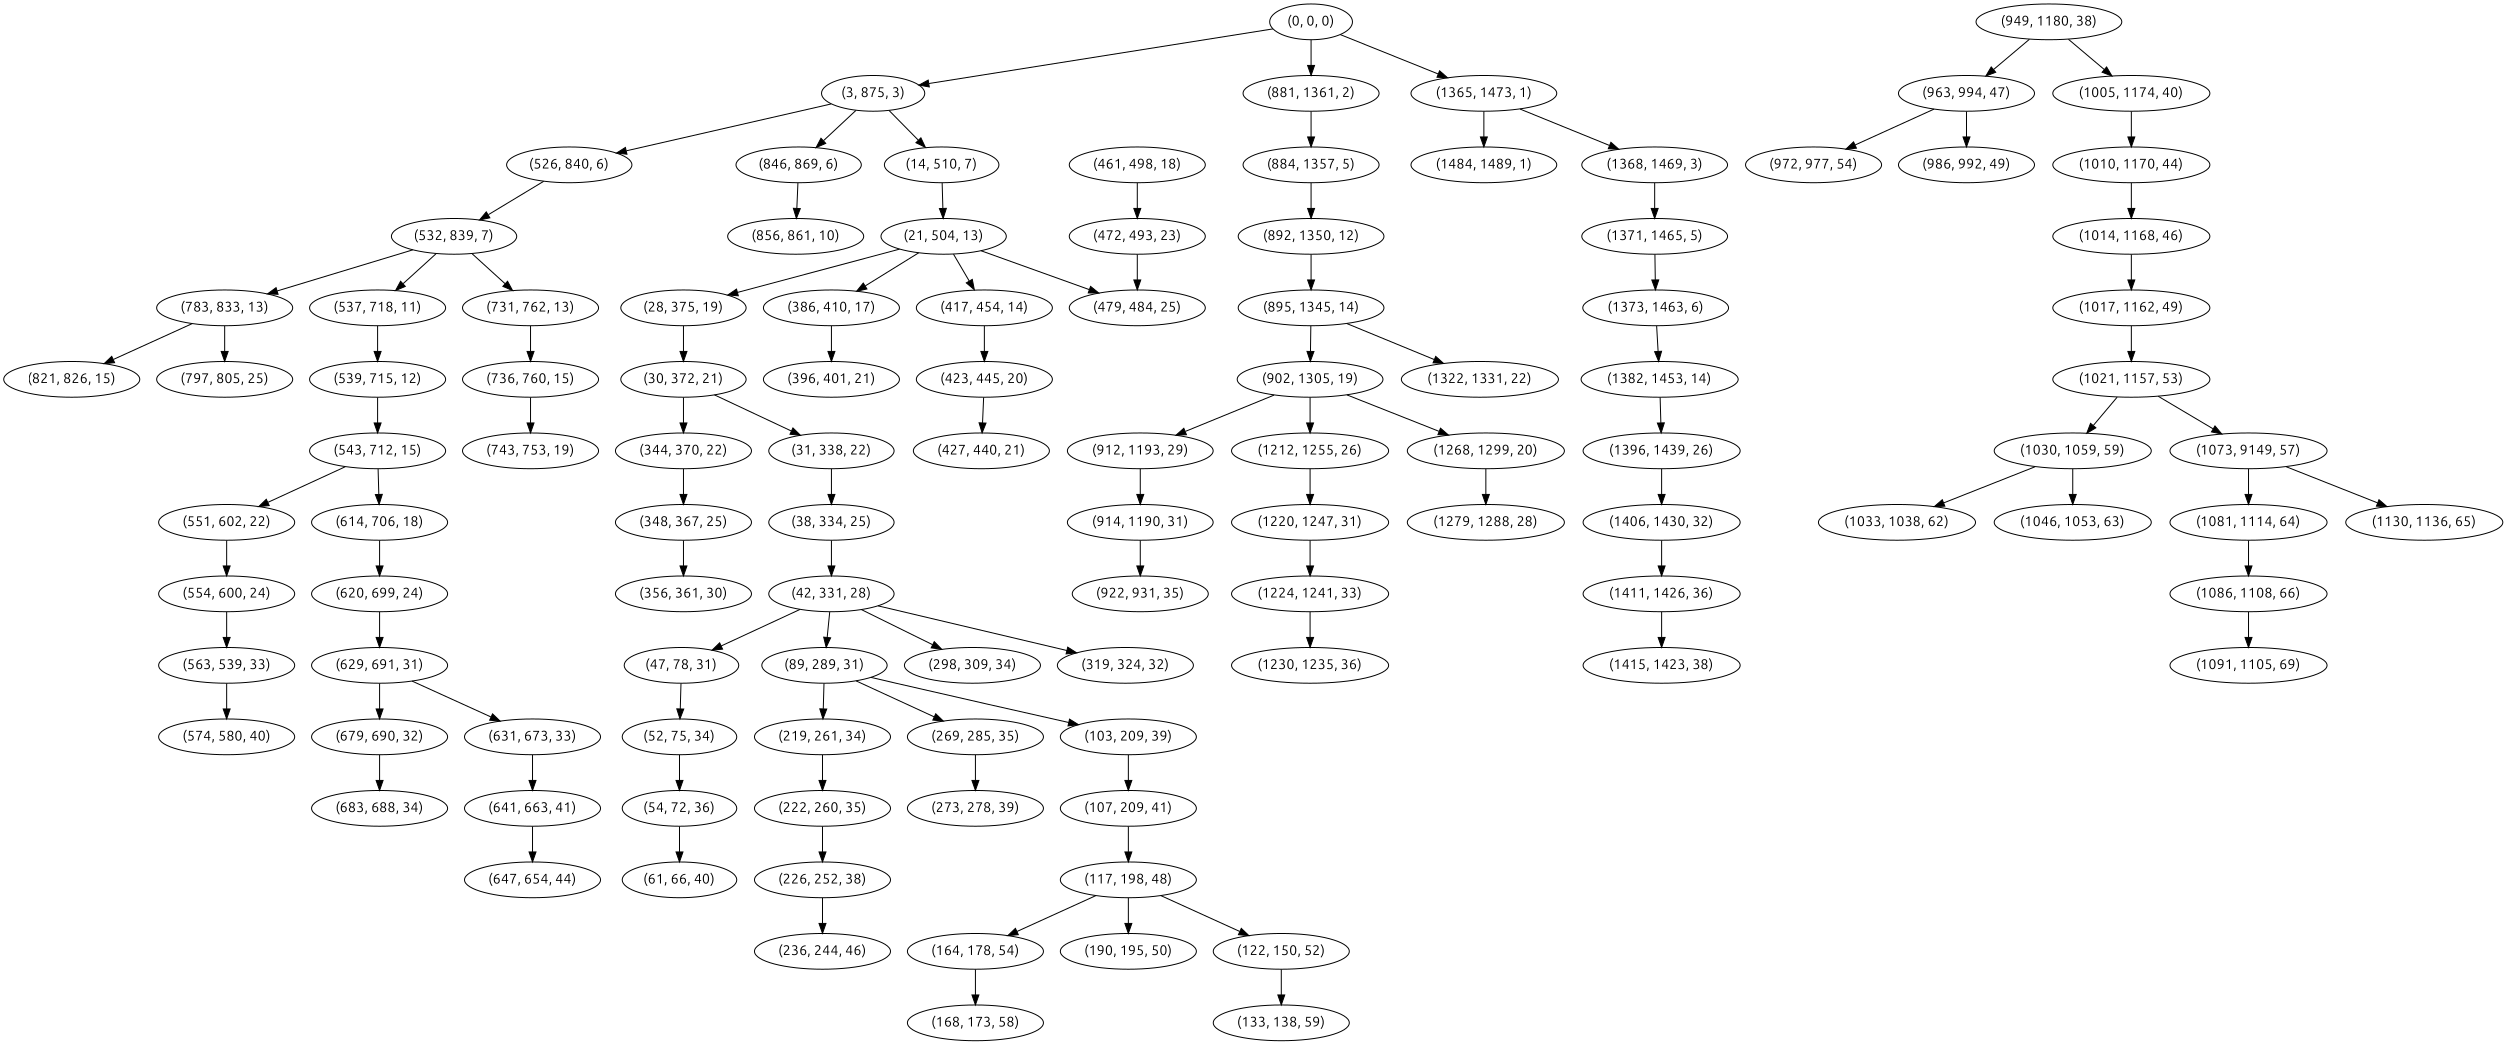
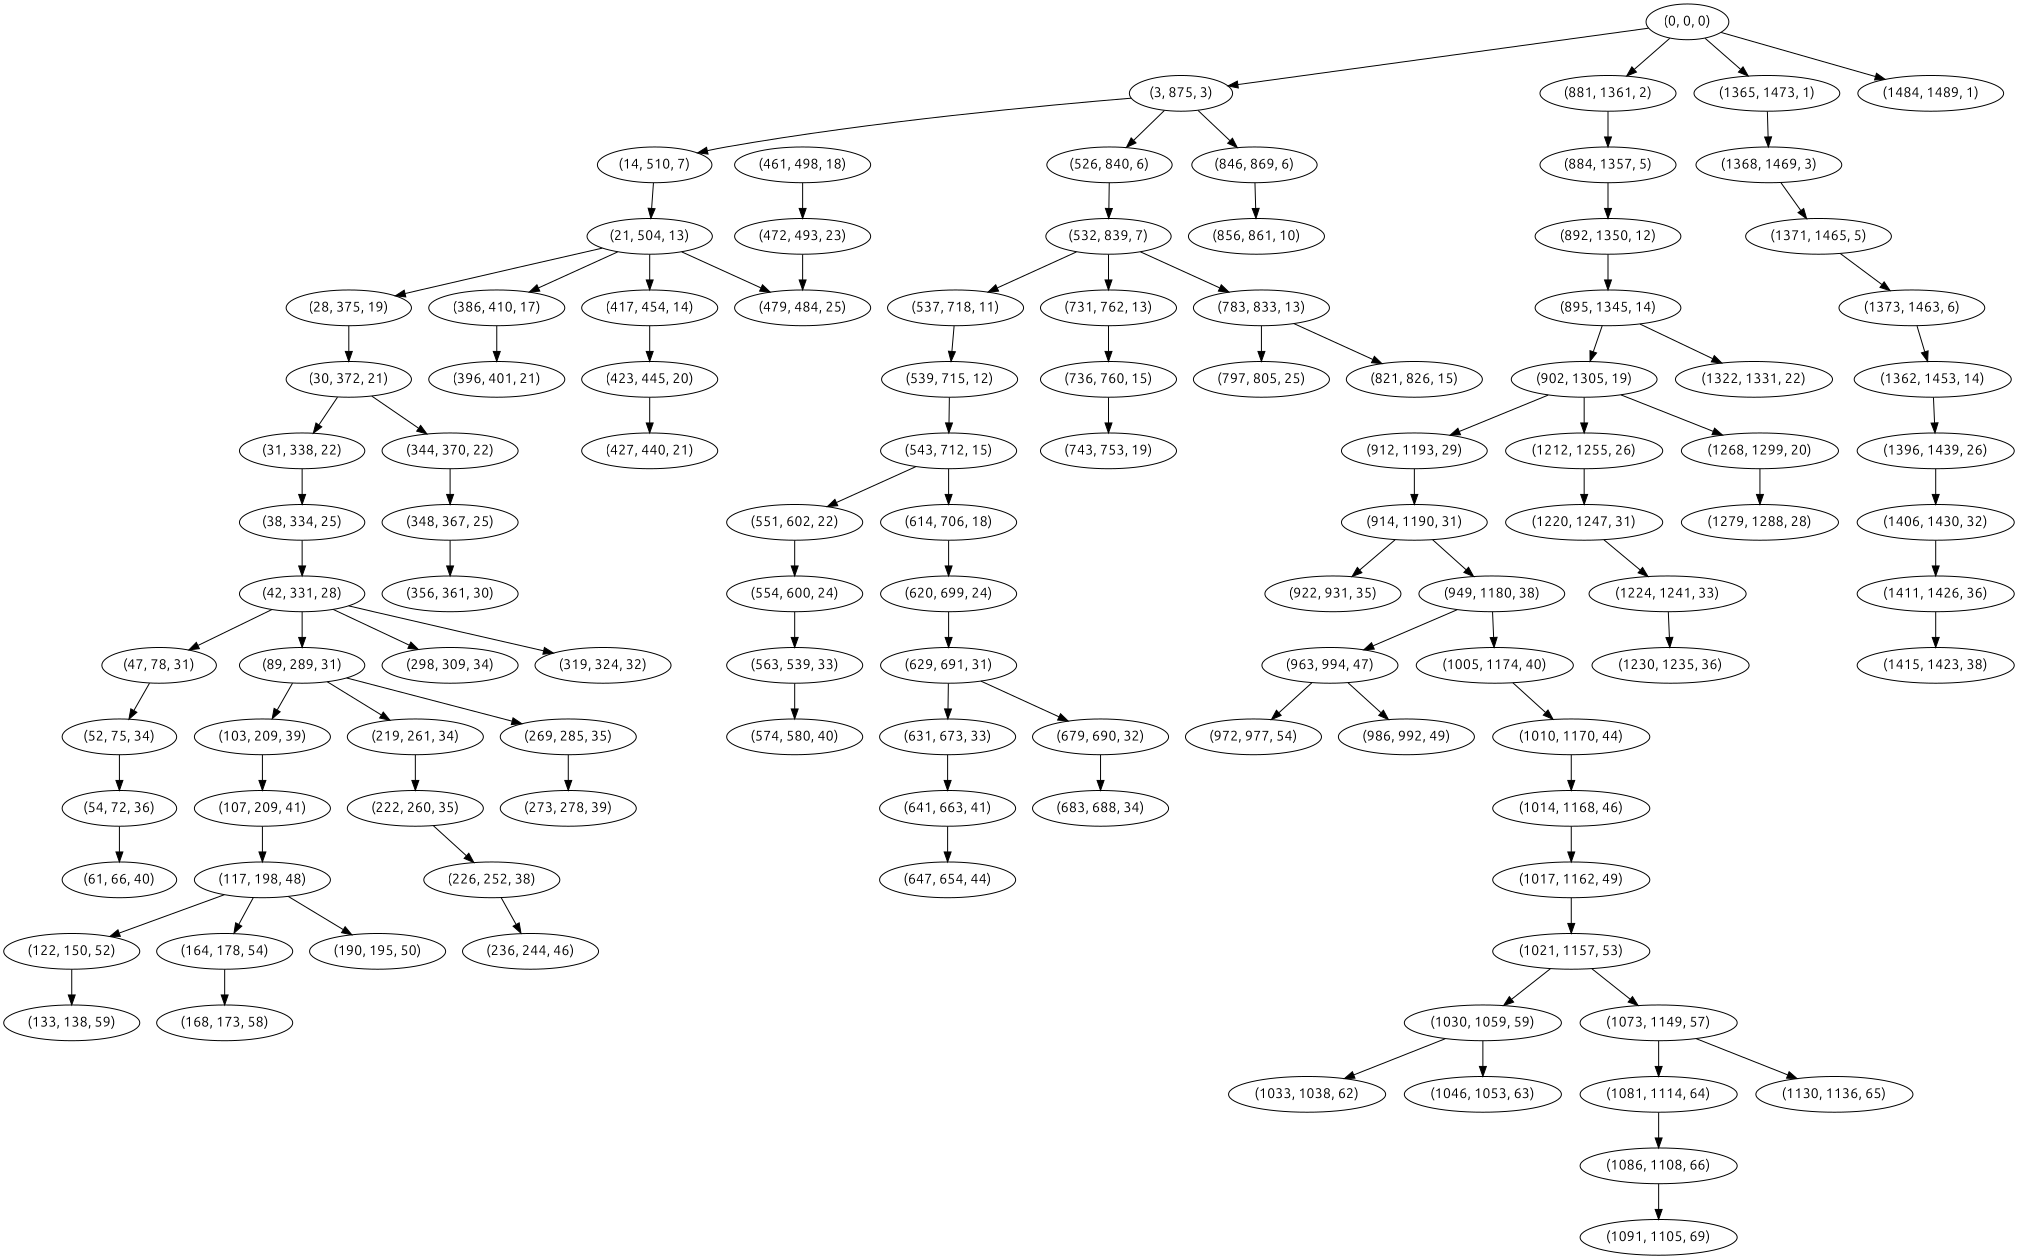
edge "(1365, 1473, 1)" -> "(1484, 1489, 1)": now "(0, 0, 0)" -> "(1484, 1489, 1)"
node "(1382, 1453, 14)": label "(1382, 1453, 14)" -> "(1362, 1453, 14)"
node "(1073, 9149, 57)": label "(1073, 9149, 57)" -> "(1073, 1149, 57)"
edge "(914, 1190, 31)" -> "(949, 1180, 38)": added
